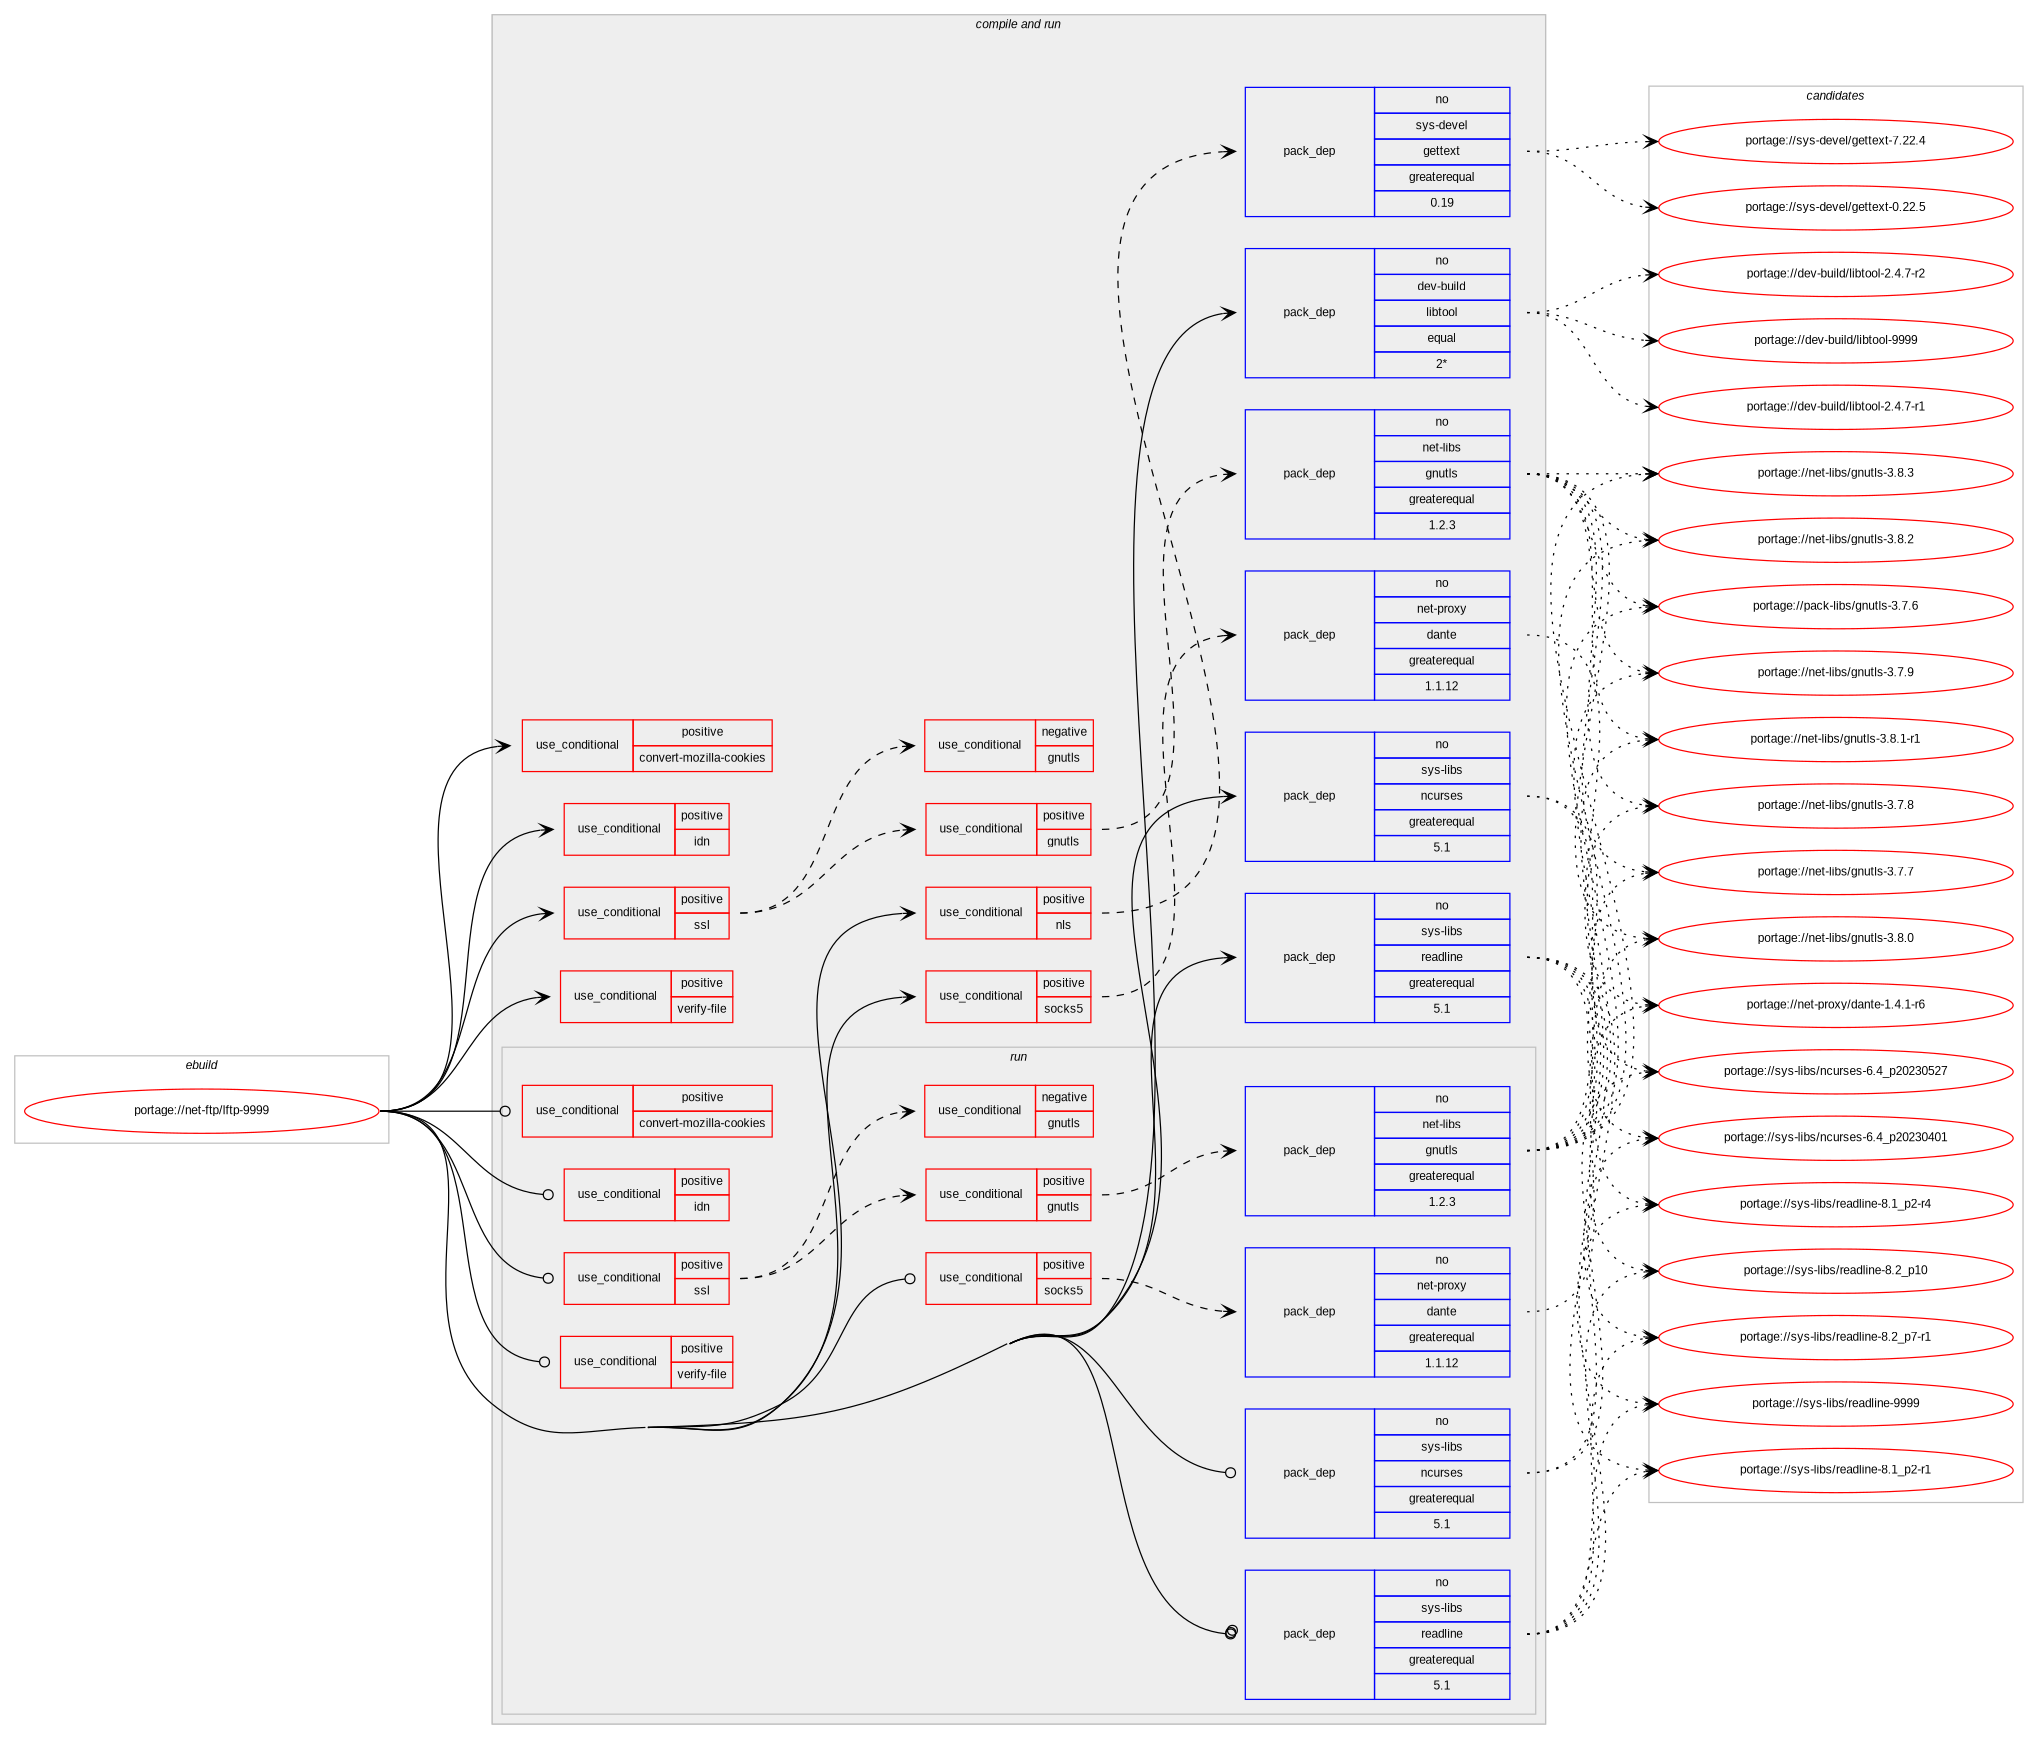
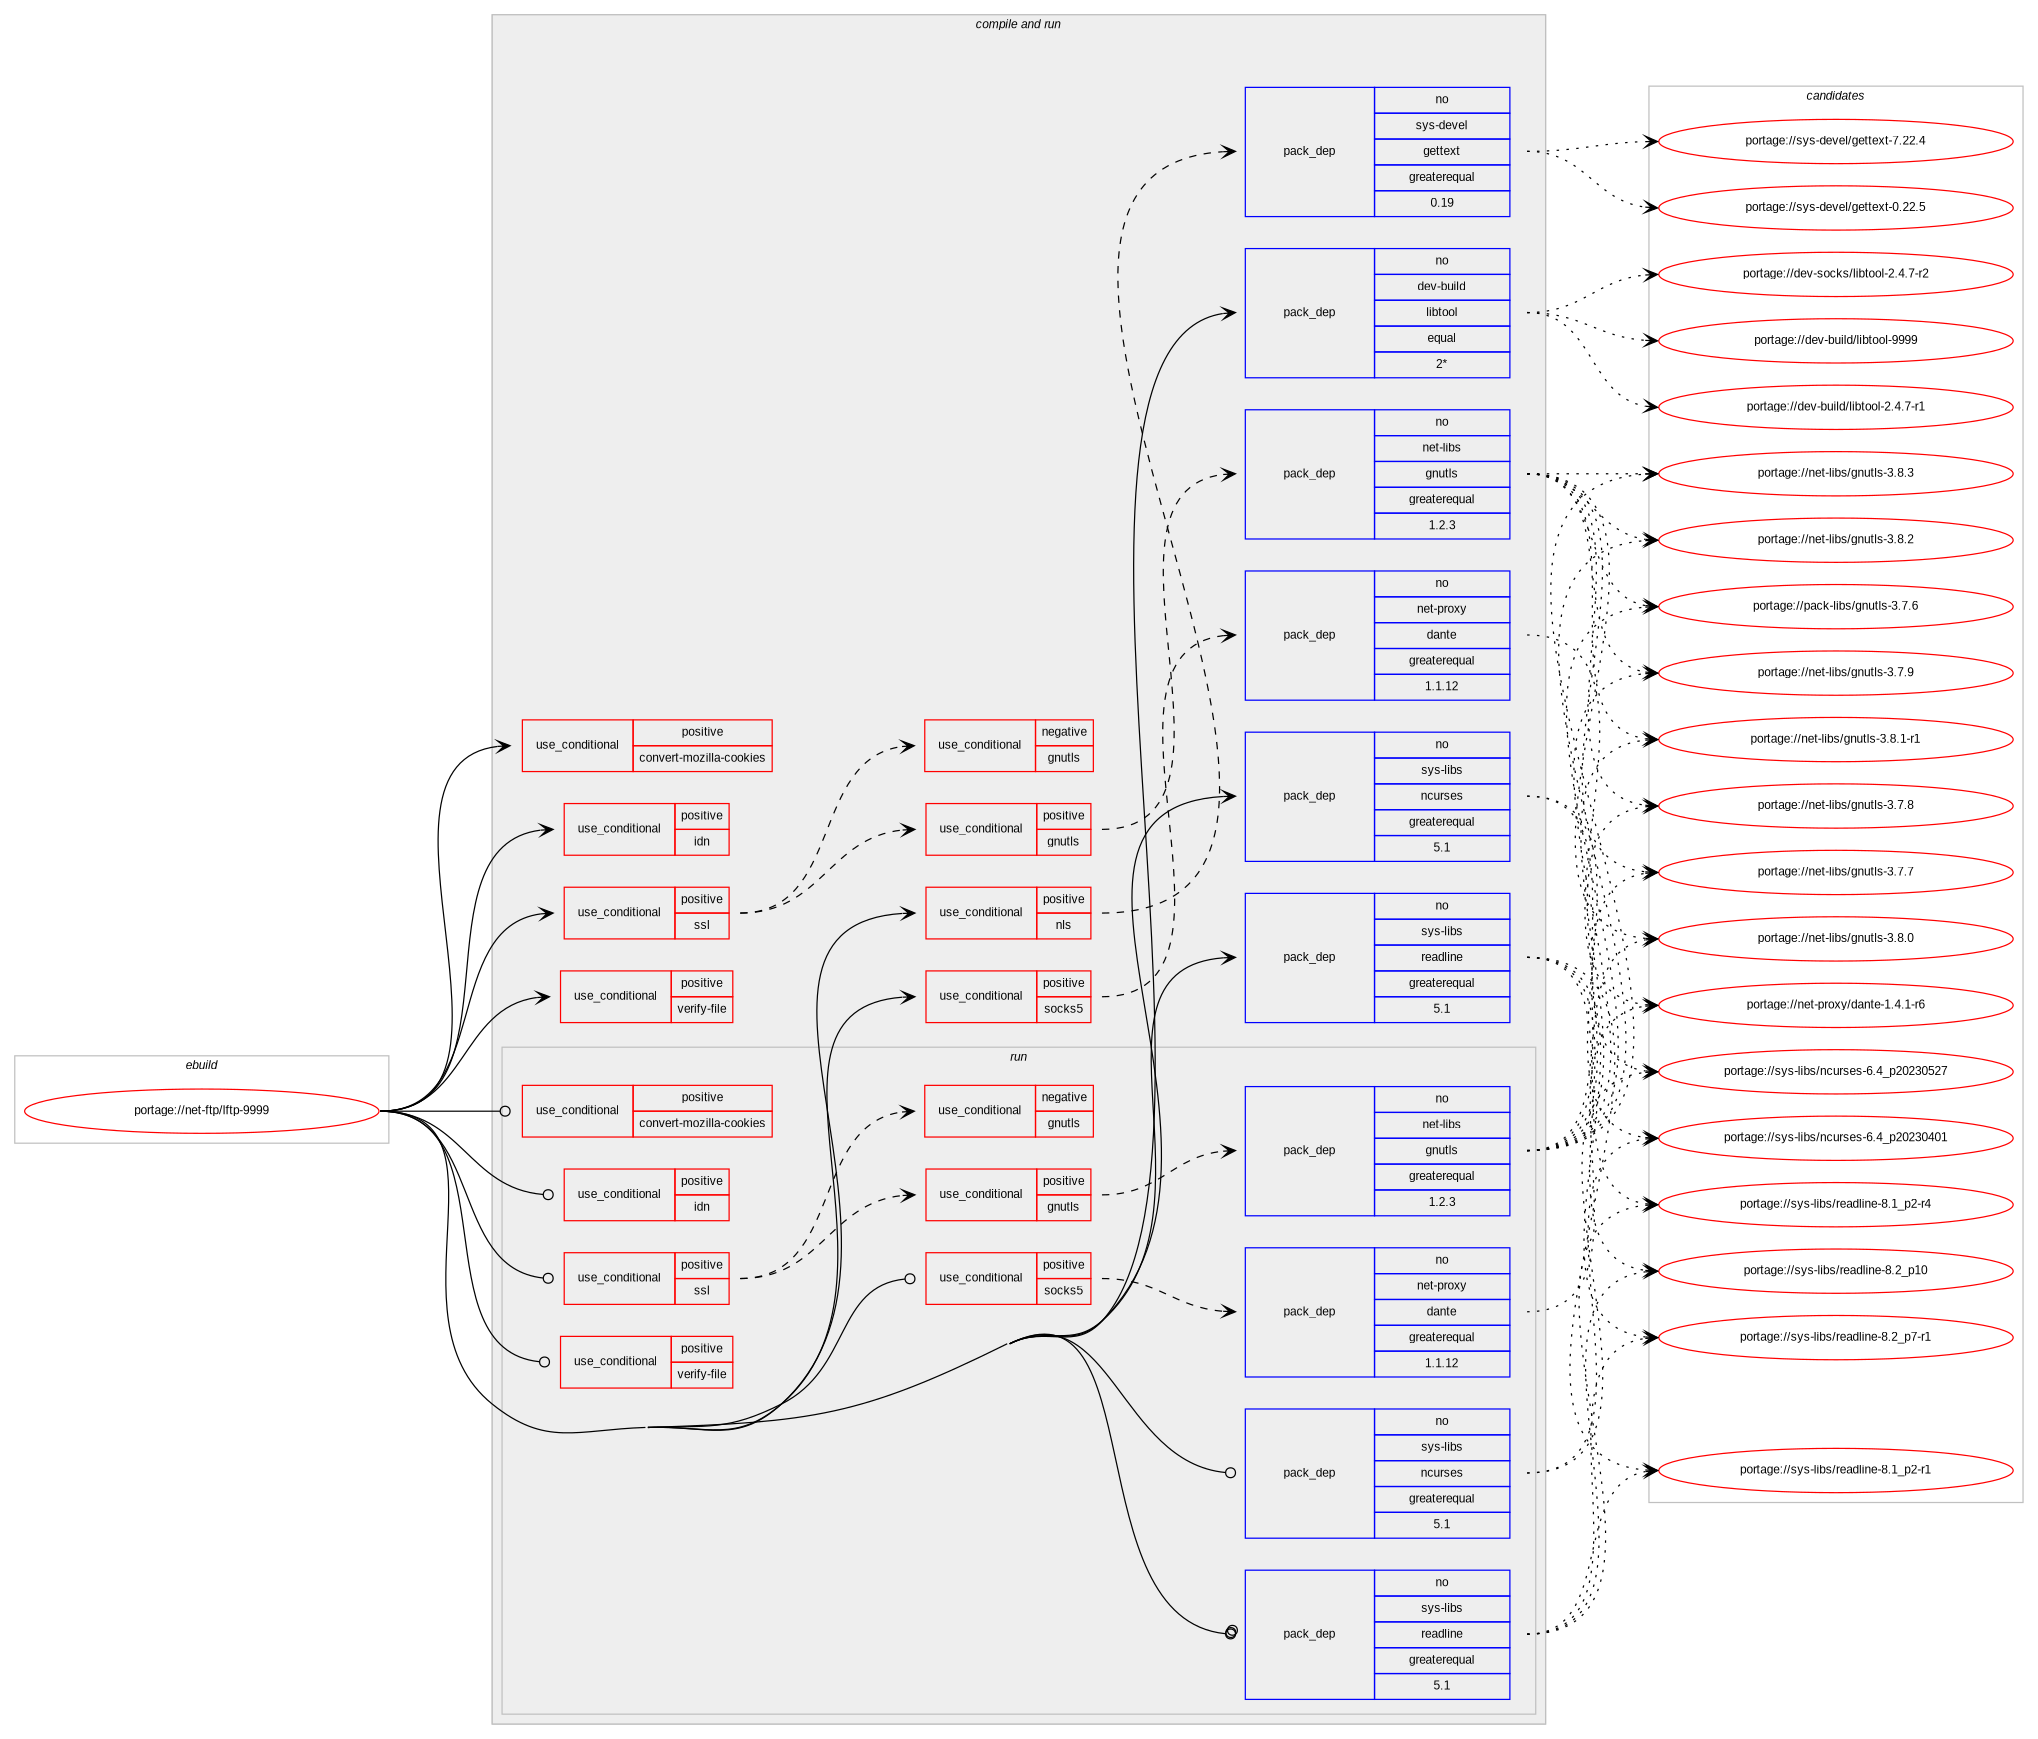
node "portage://dev-build/libtool-2.4.7-r2": label "portage://dev-build/libtool-2.4.7-r2" -> "portage://dev-socks/libtool-2.4.7-r2"
node "portage://sys-libs/readline-9999": removed
